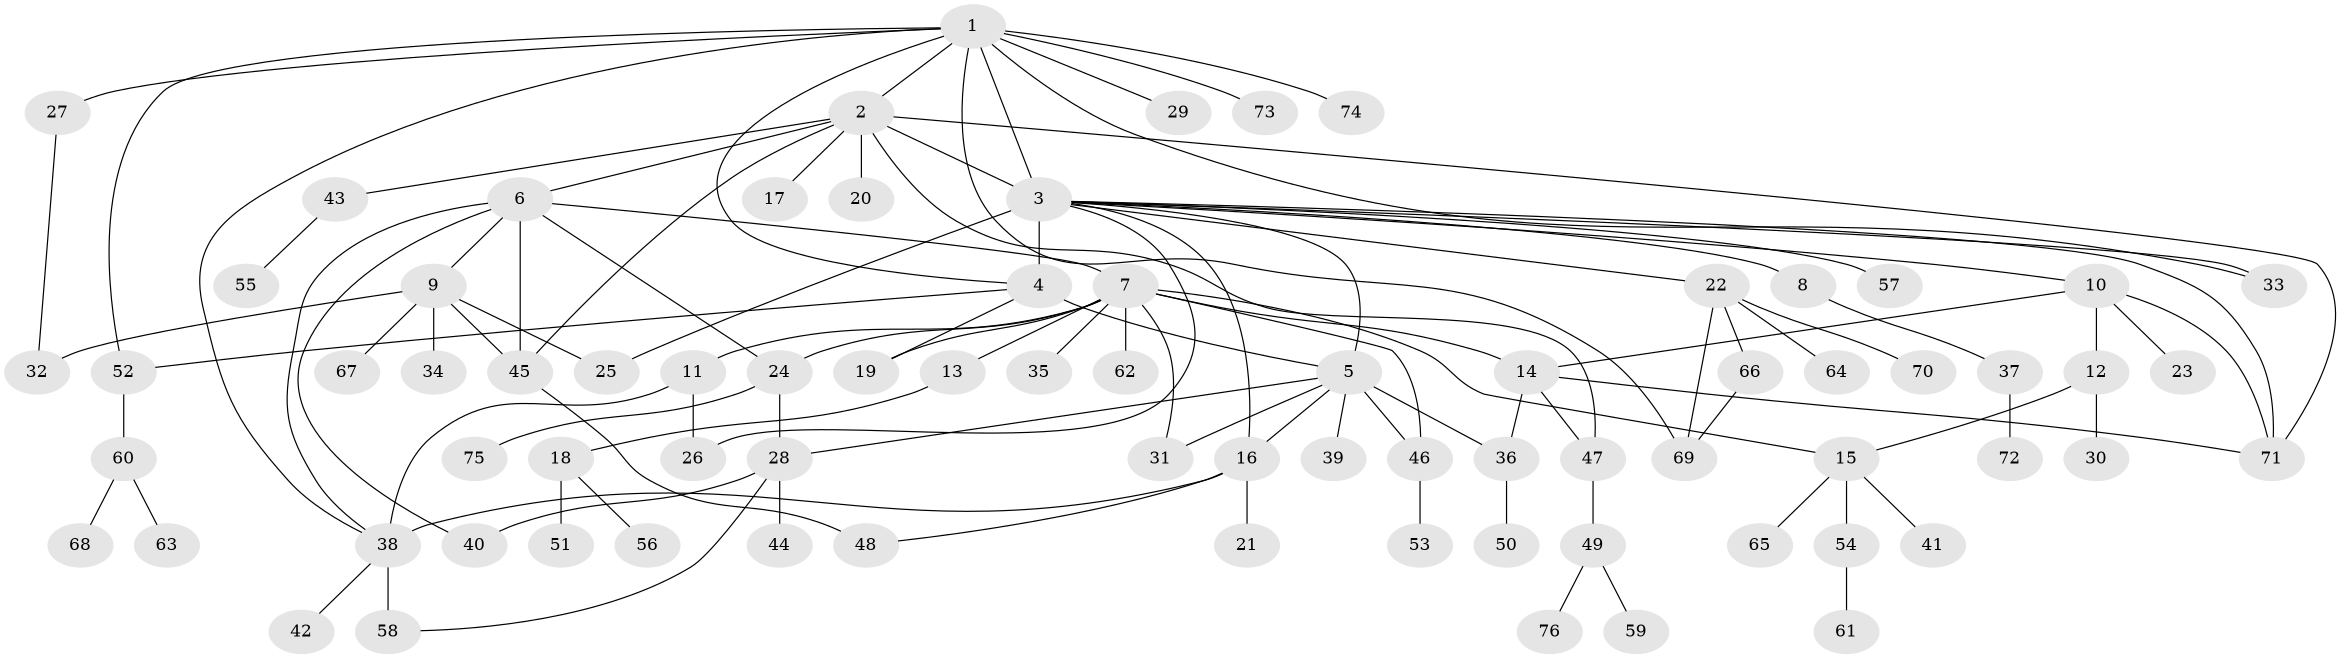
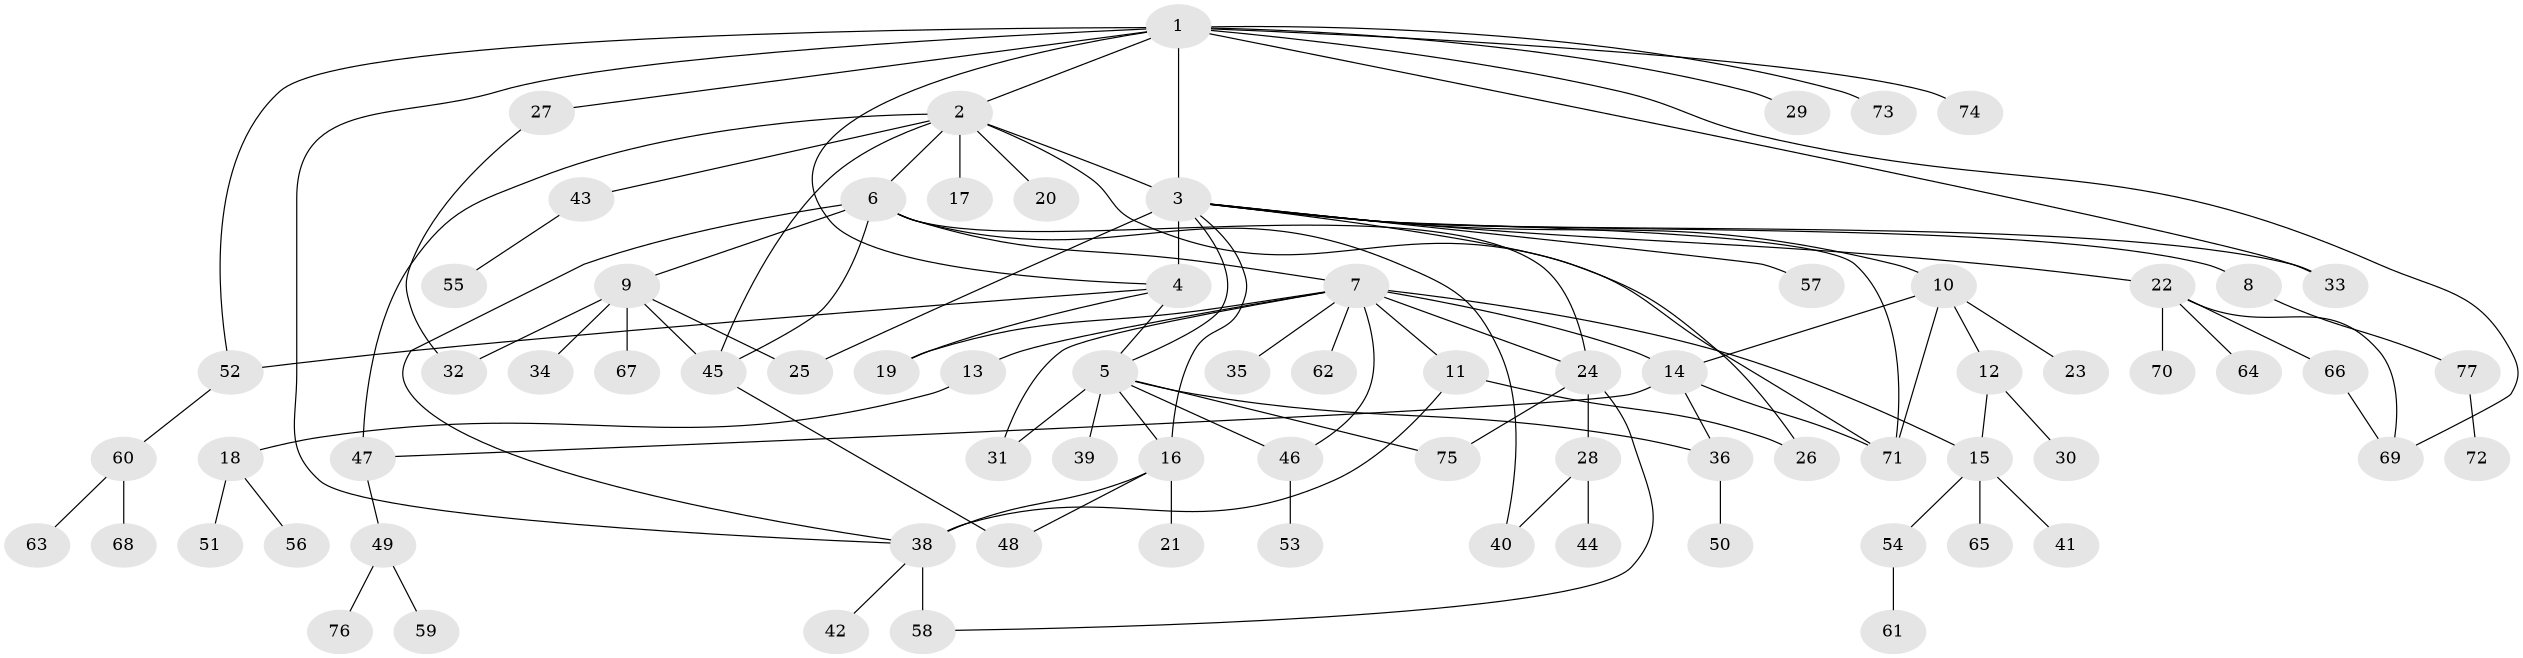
node "37": label "37" -> "77"
edge "5" -- "28": now "5" -- "75"
edge "28" -- "58": now "24" -- "58"
